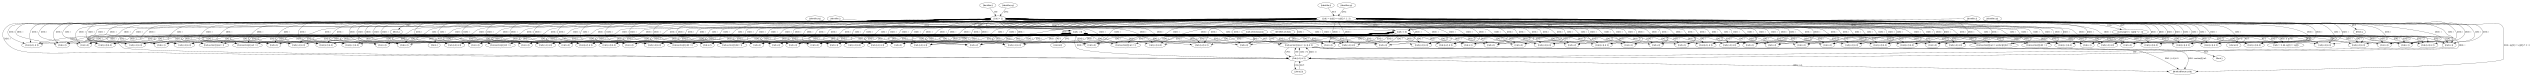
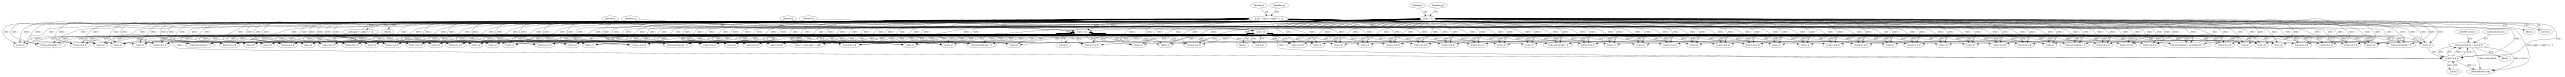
node "(Literal,1)": added
